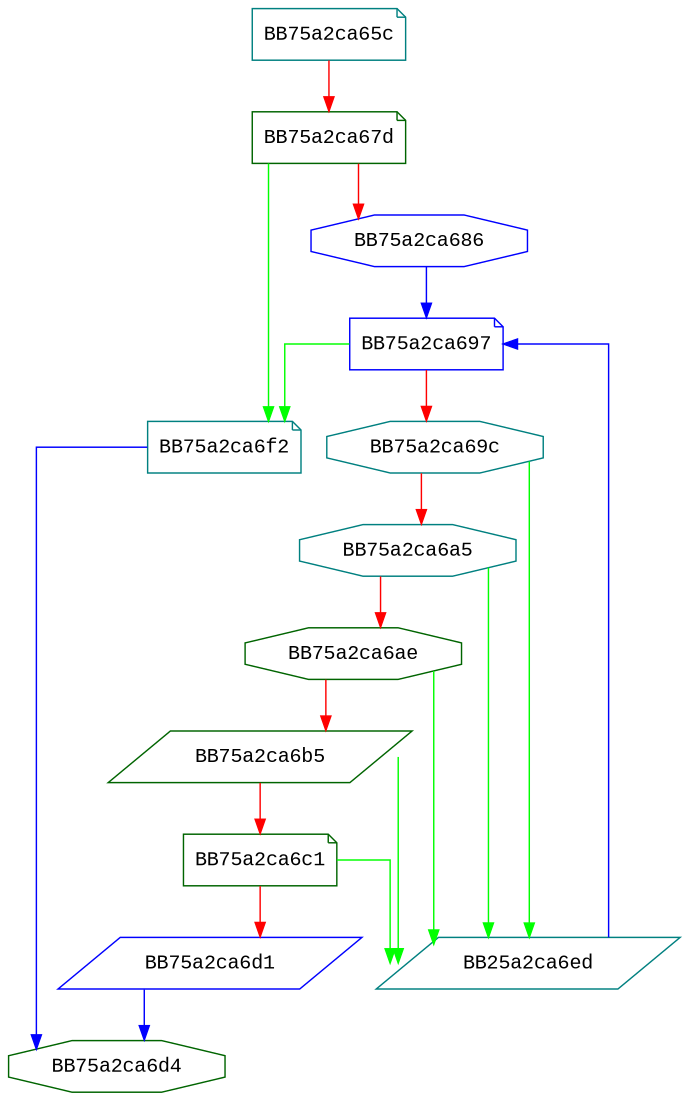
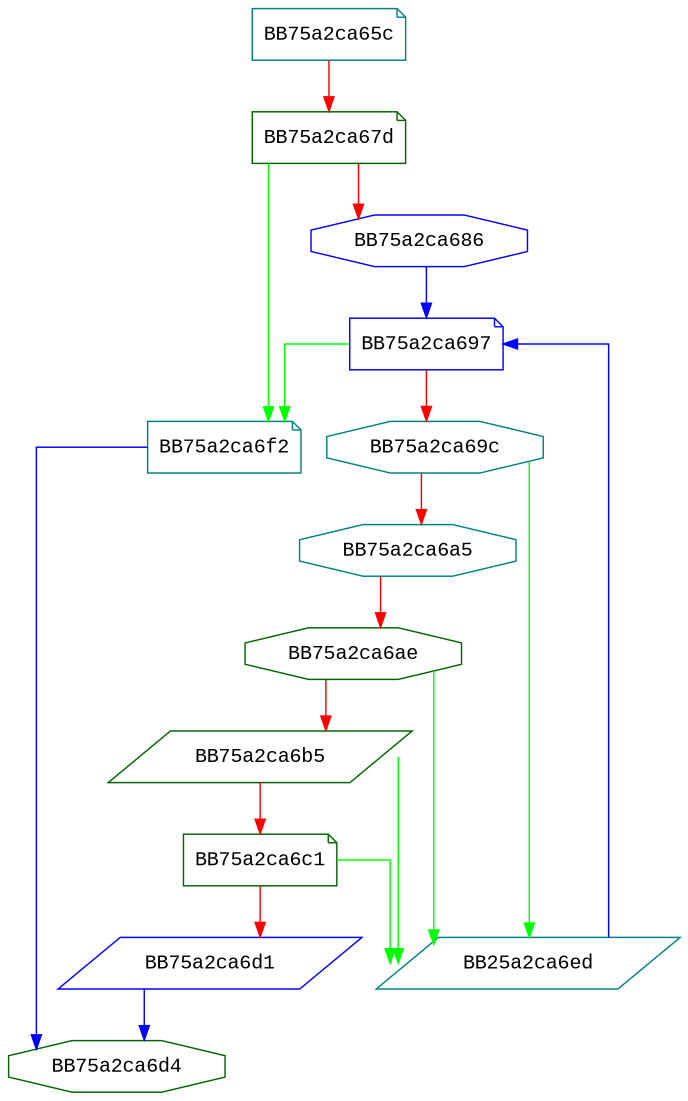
edge "BB75a2ca6a5" -> "BB25a2ca6ed": removed
